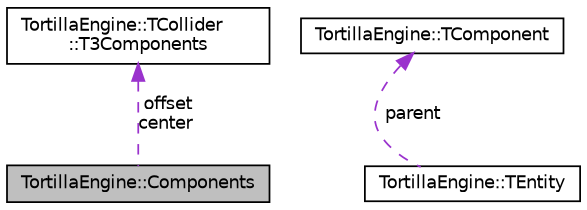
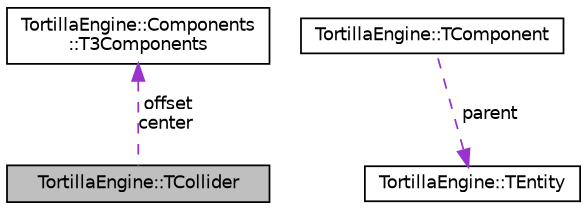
node "TortillaEngine::TCollider ::T3Components": label "TortillaEngine::TCollider ::T3Components" -> "TortillaEngine::Components ::T3Components"
edge "TortillaEngine::TEntity" -> "TortillaEngine::TComponent": reversed
node "TortillaEngine::Components": label "TortillaEngine::Components" -> "TortillaEngine::TCollider"
